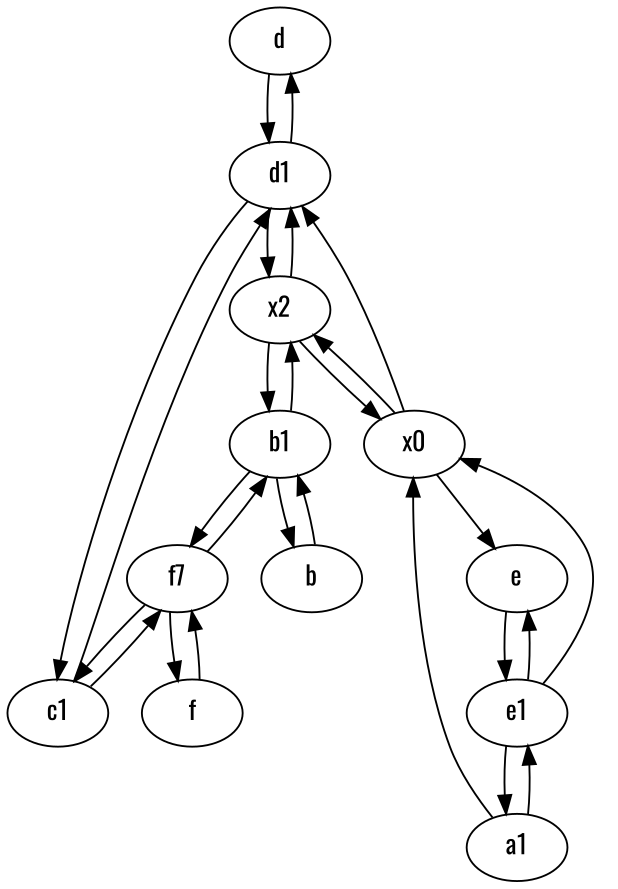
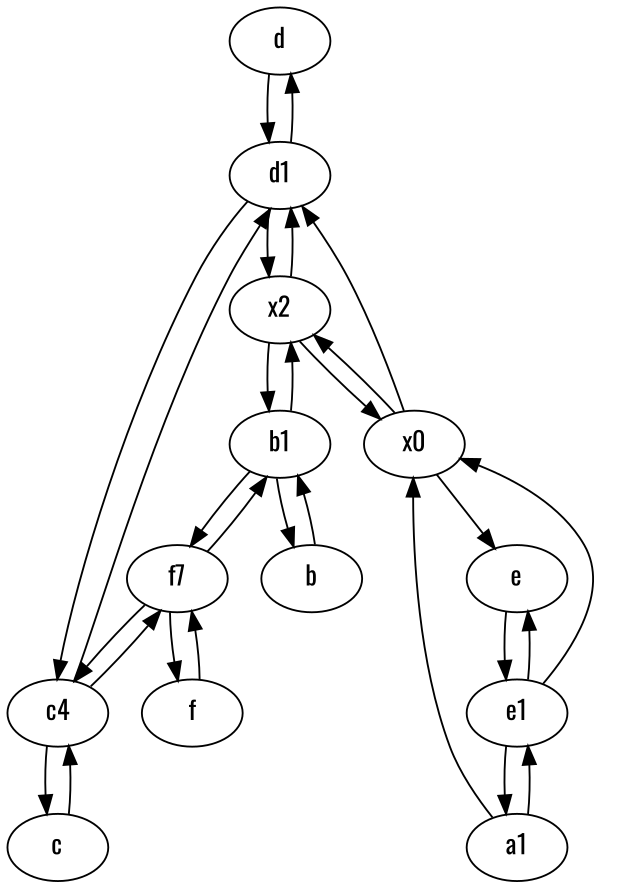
node "c1": label "c1" -> "c4"
node "c": added
